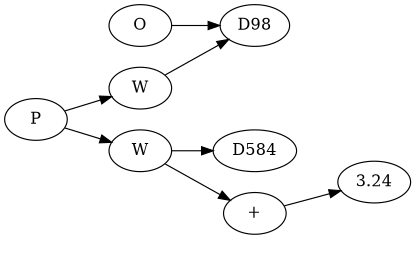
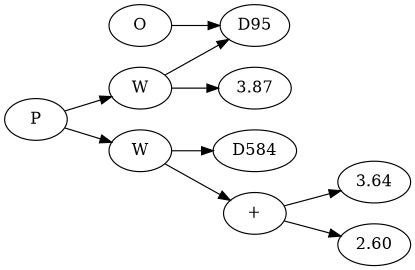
node "D98": label "D98" -> "D95"
node "3.87": added
node "3.24": label "3.24" -> "3.64"
node "2.60": added
